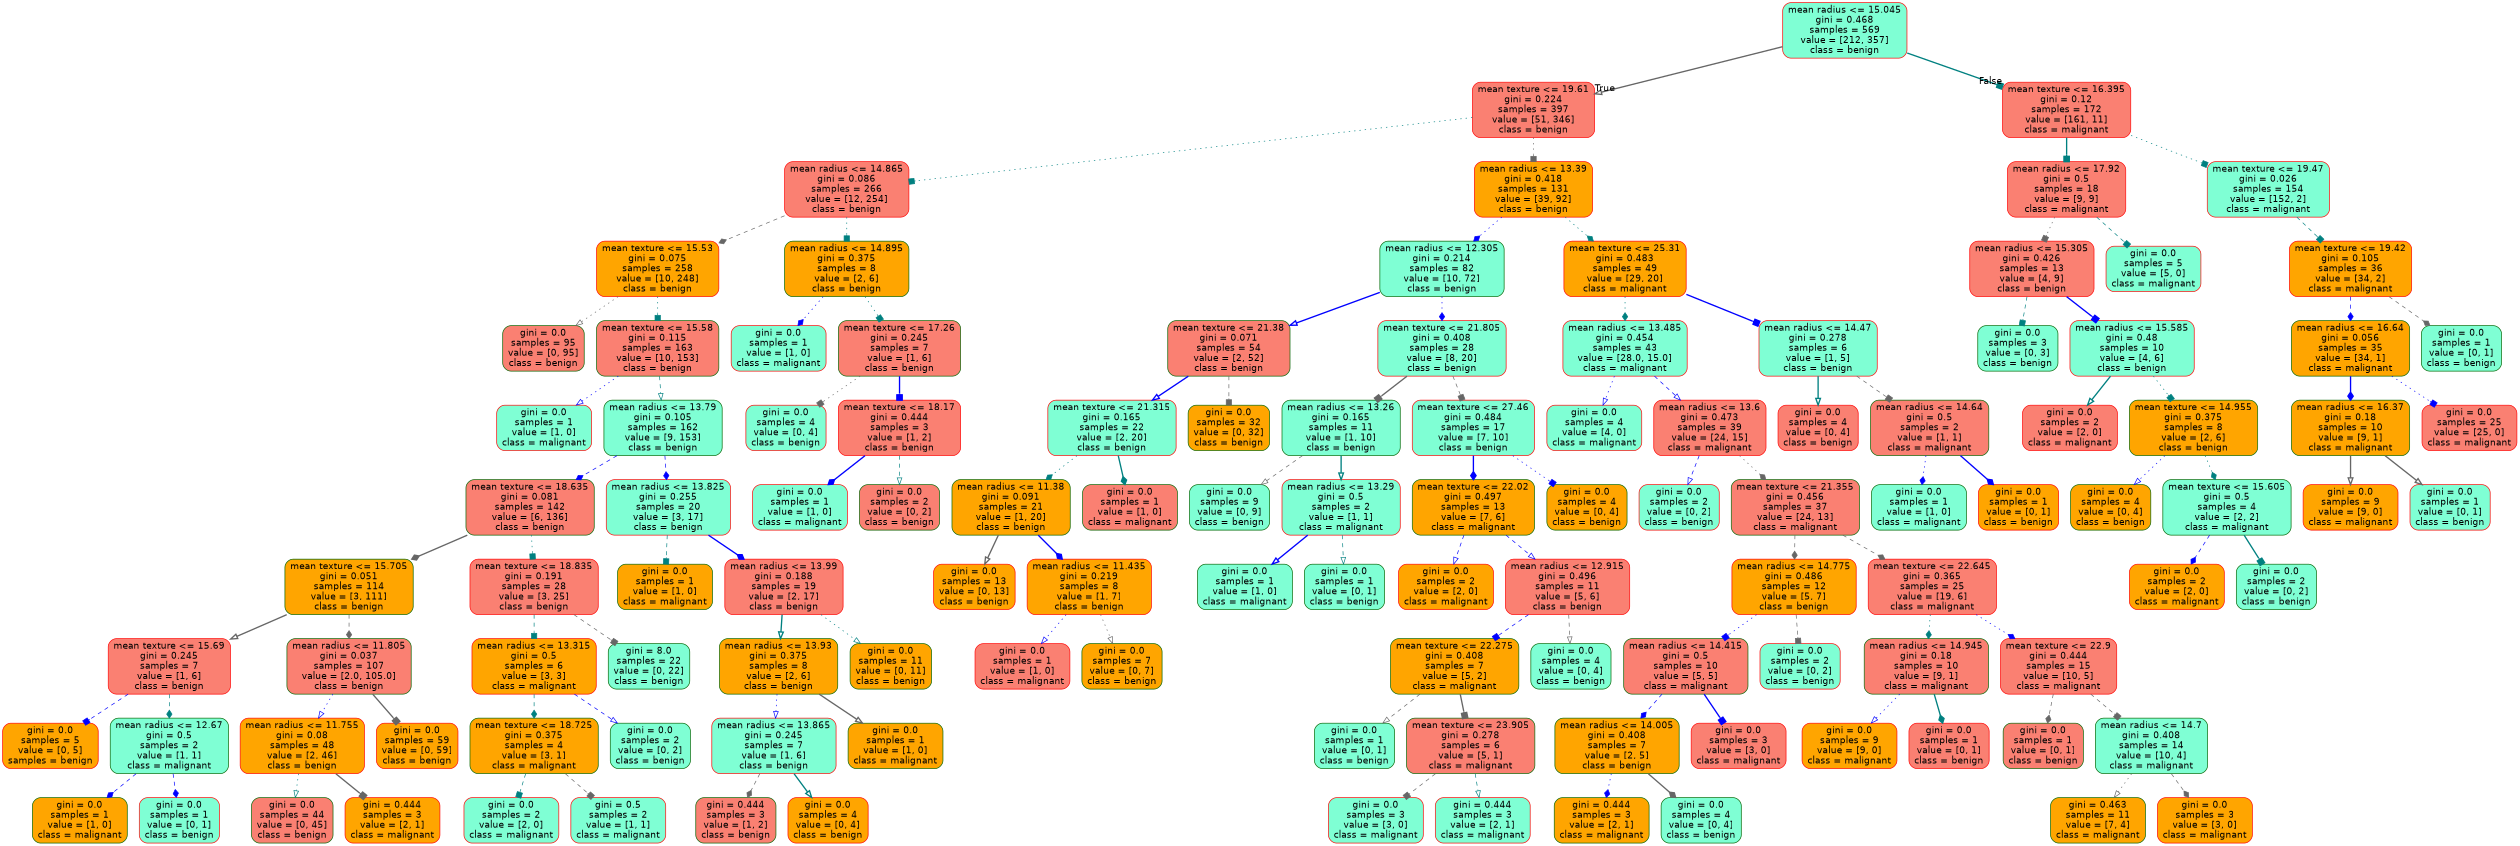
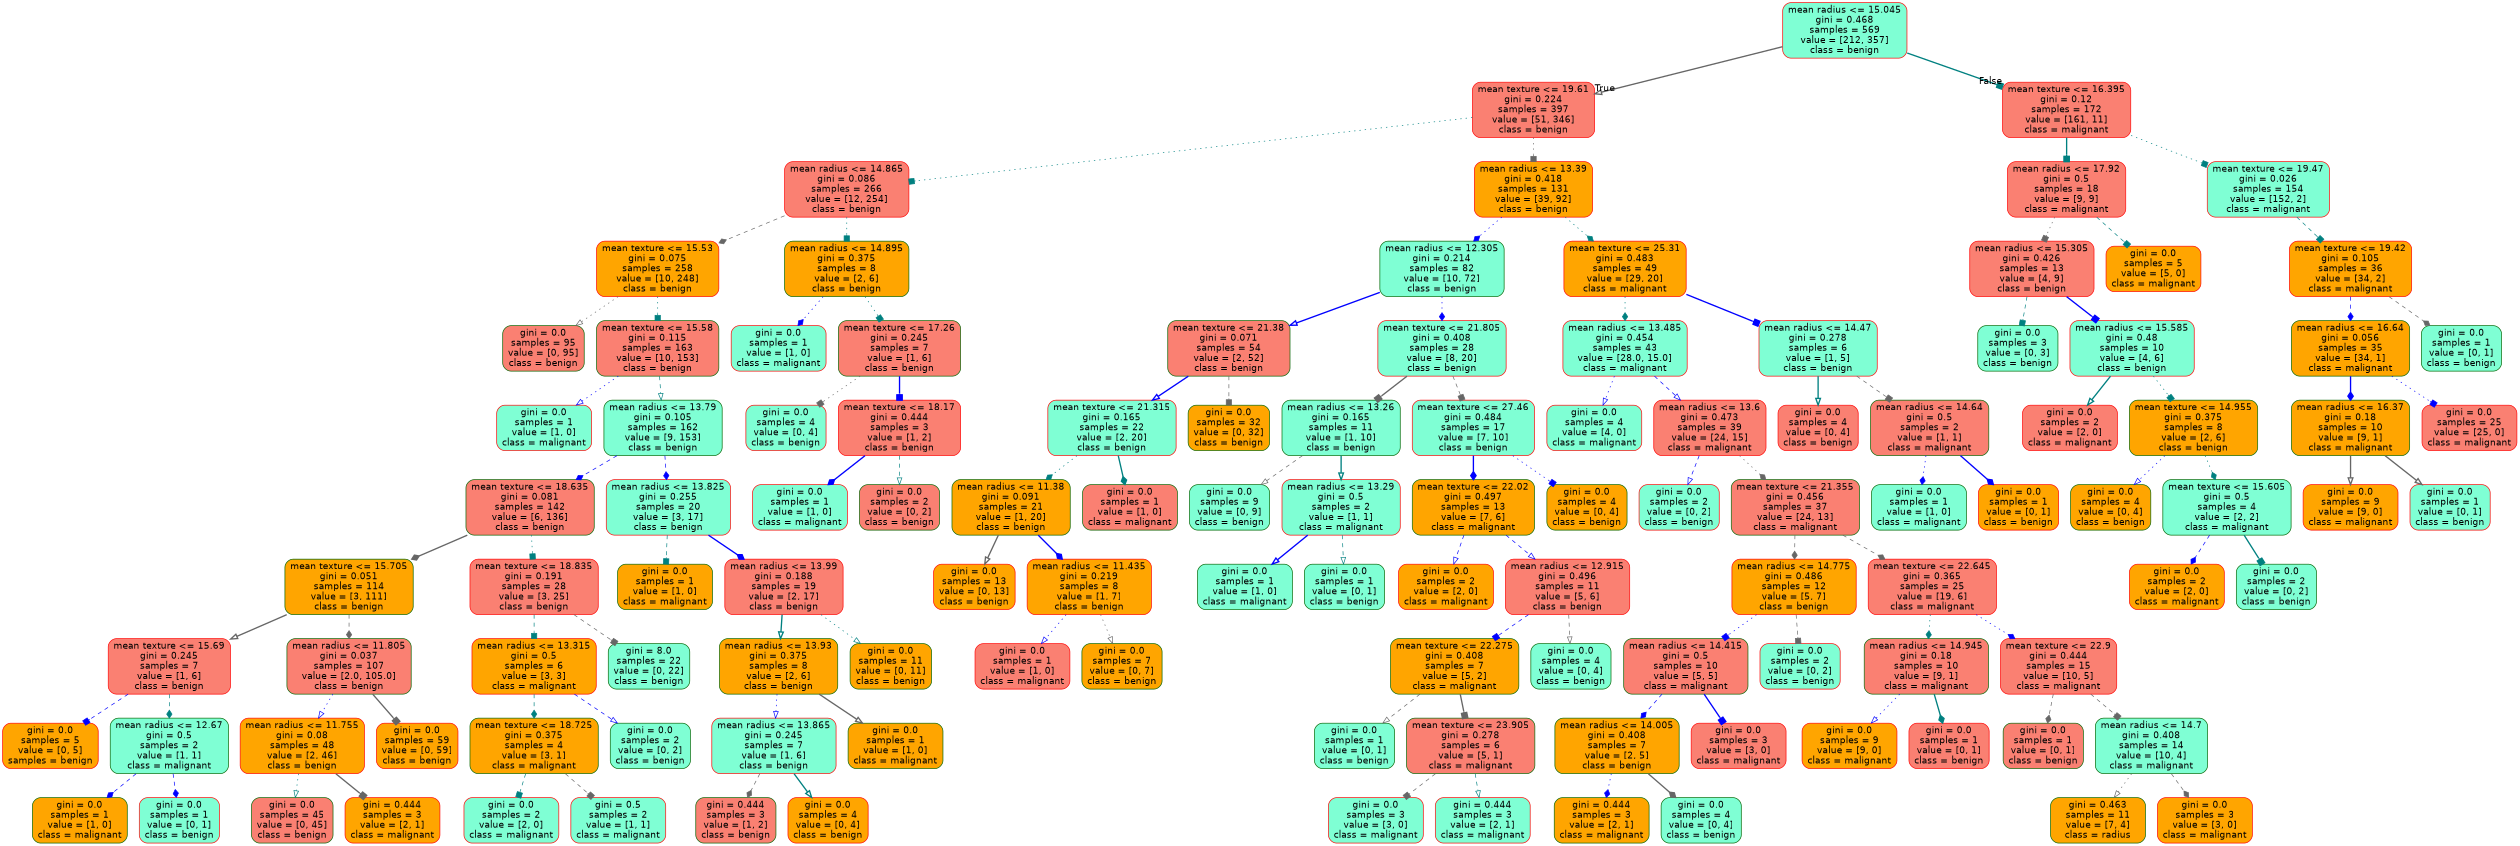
node "gini = 0.0 samples = 5 value = [5, 0] class = malignant": fillcolor aquamarine -> orange
node "gini = 0.0 samples = 44 value = [0, 45] class = benign": label "gini = 0.0 samples = 44 value = [0, 45] class = benign" -> "gini = 0.0 samples = 45 value = [0, 45] class = benign"
node "gini = 0.463 samples = 11 value = [7, 4] class = malignant": label "gini = 0.463 samples = 11 value = [7, 4] class = malignant" -> "gini = 0.463 samples = 11 value = [7, 4] class = radius"
